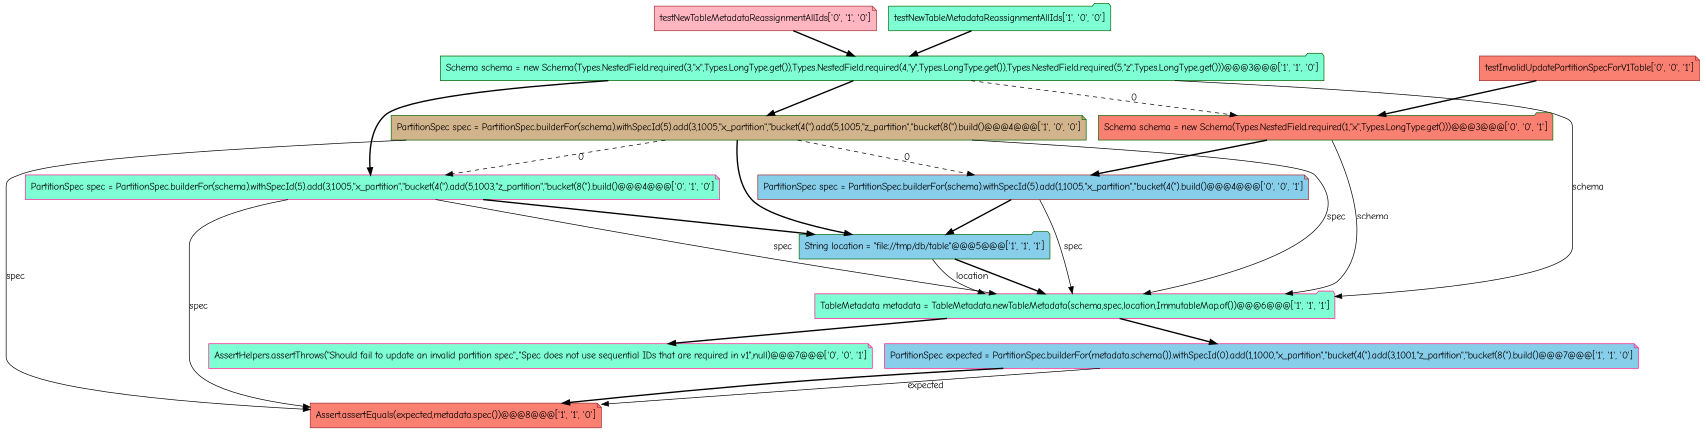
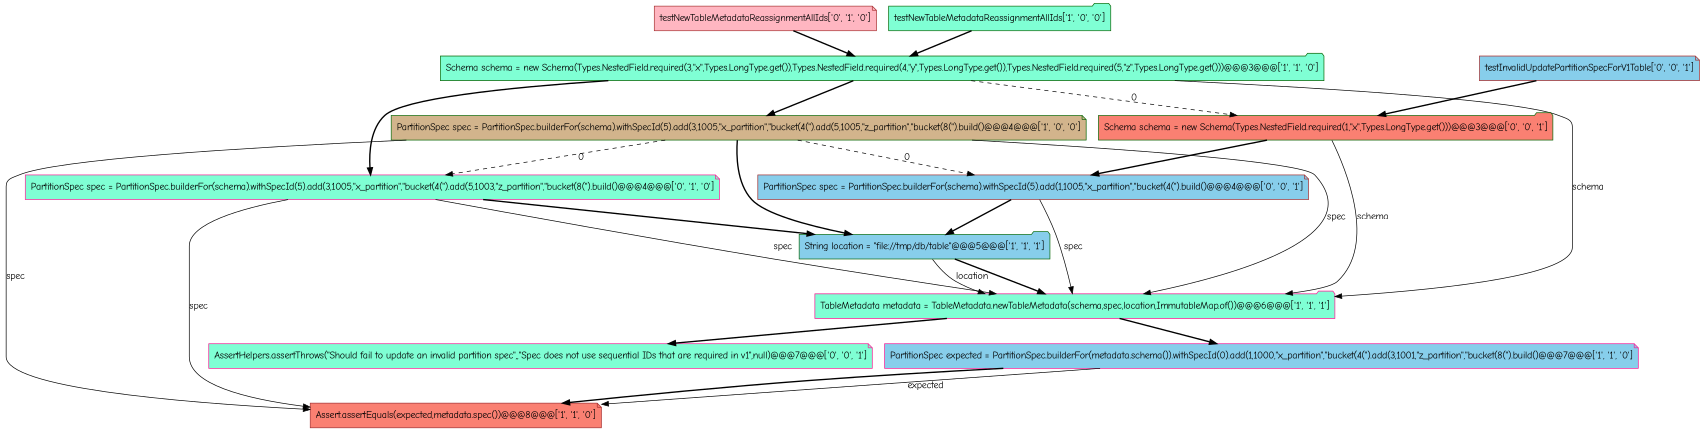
node "testInvalidUpdatePartitionSpecForV1Table['0', '0', '1']": fillcolor salmon -> skyblue
